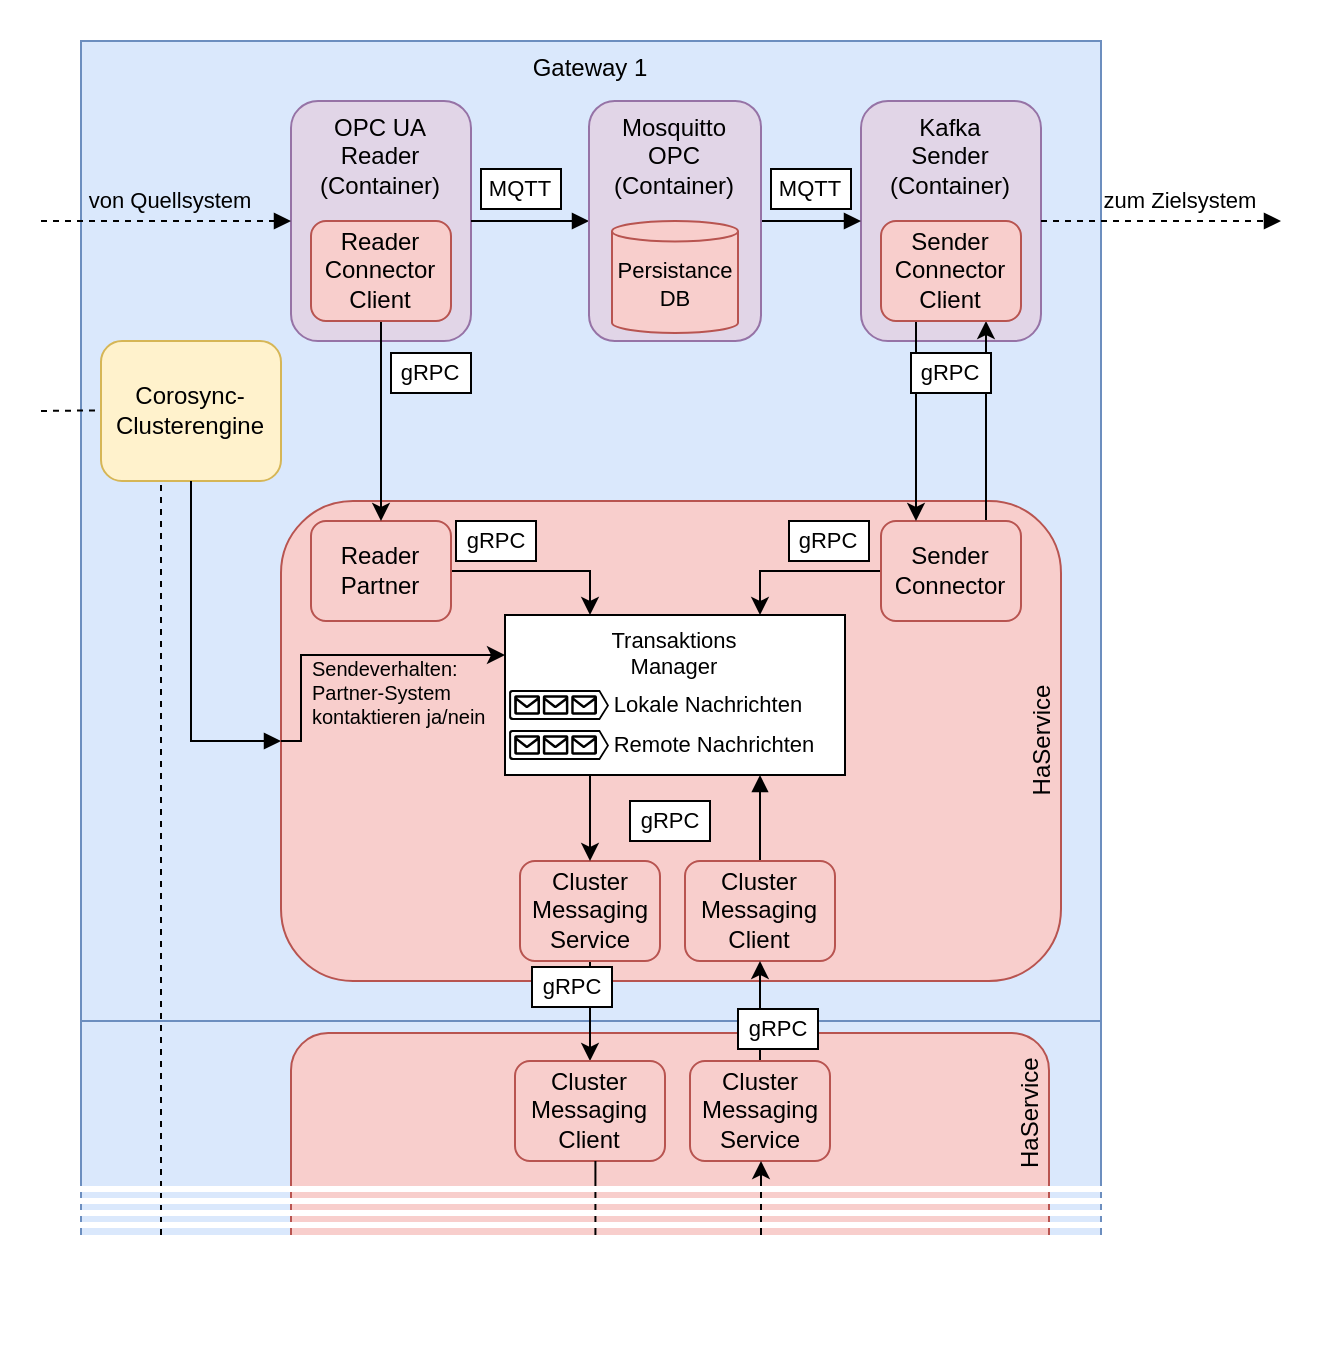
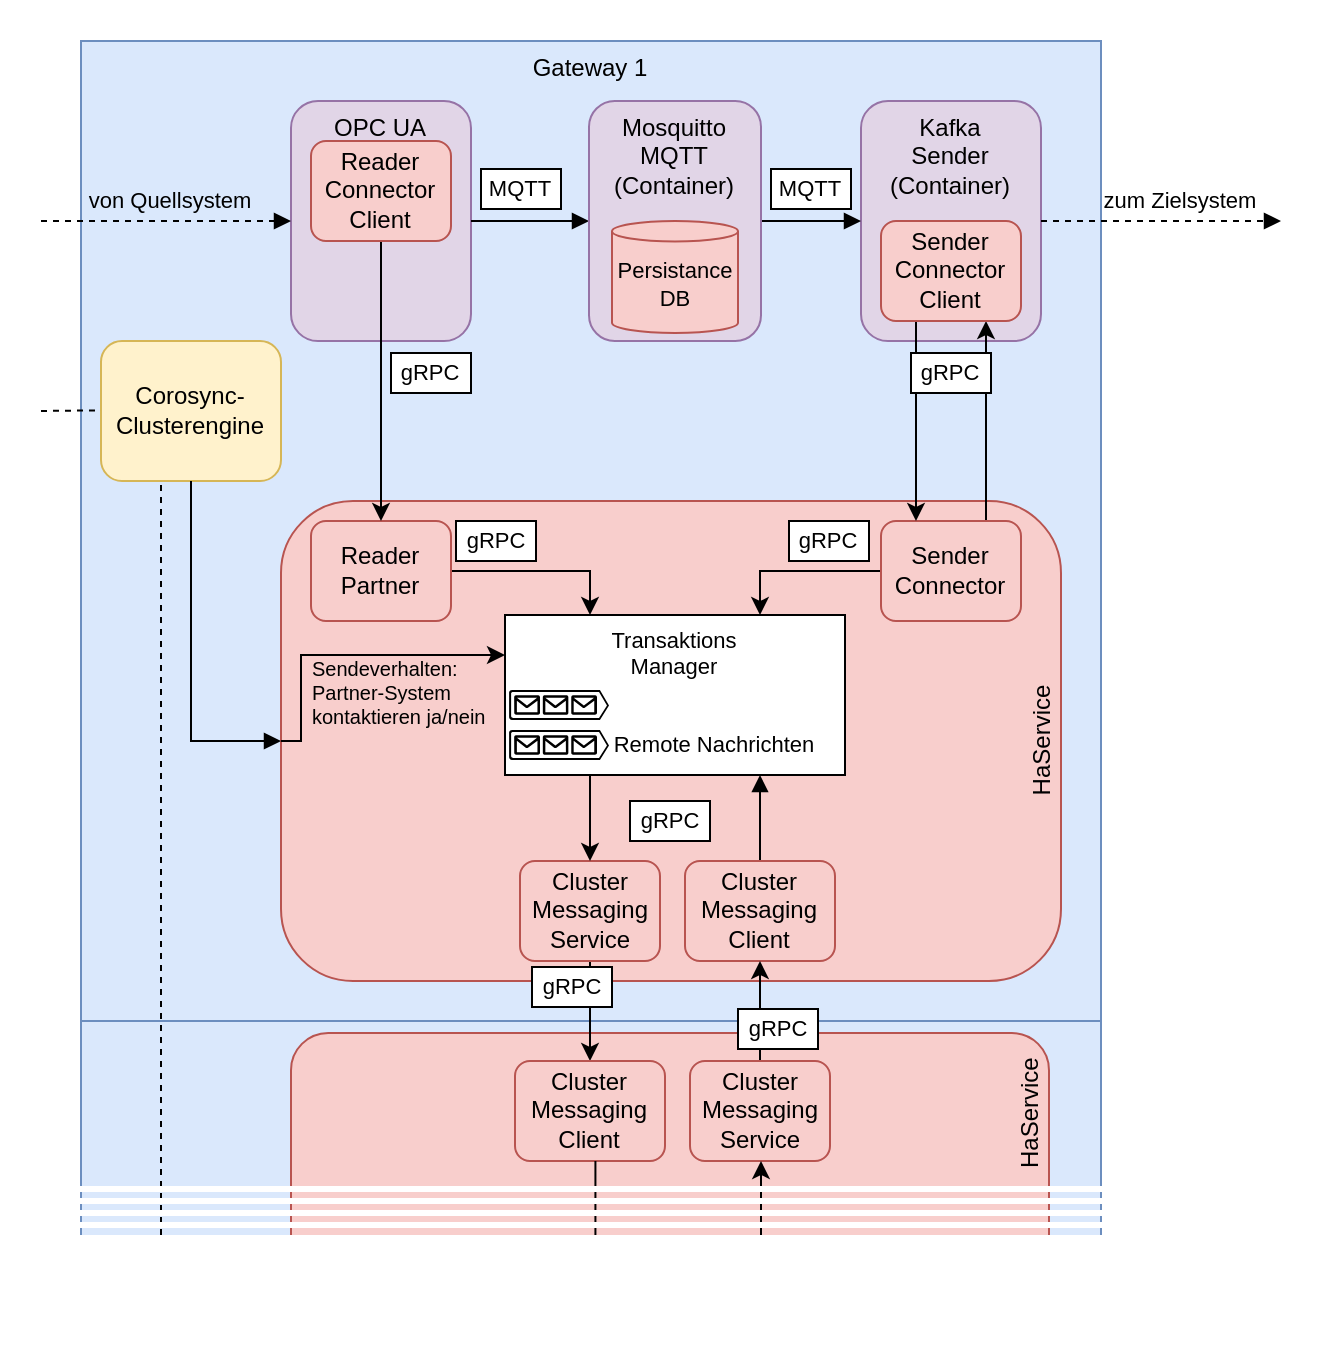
node "Mosquitto OPC (Container)": label "Mosquitto OPC (Container)" -> "Mosquitto MQTT (Container)"
node "Reader Connector Client": moved (381, 271) -> (381, 191)
node "Lokale Nachrichten": removed
